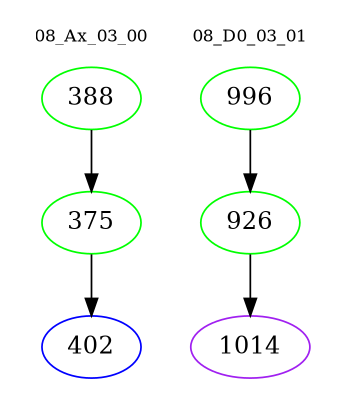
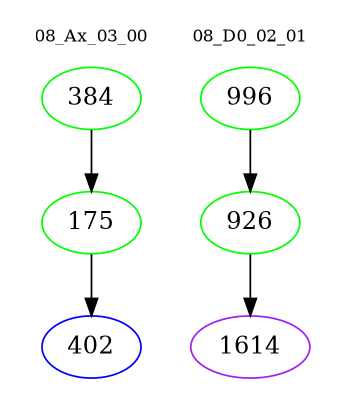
cluster "08_D0_03_01": label "08_D0_03_01" -> "08_D0_02_01"
node "388": label "388" -> "384"
node "375": label "375" -> "175"
node "1014": label "1014" -> "1614"
